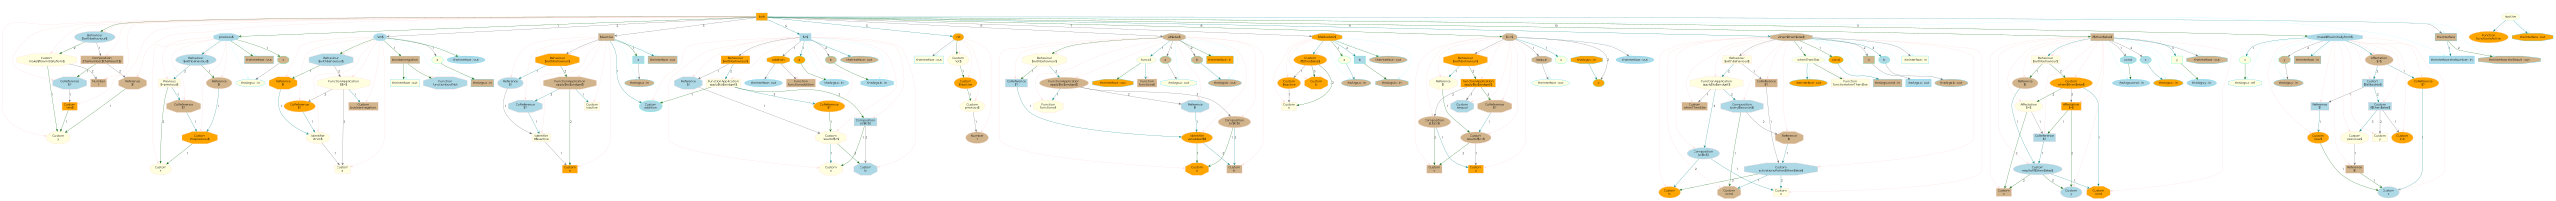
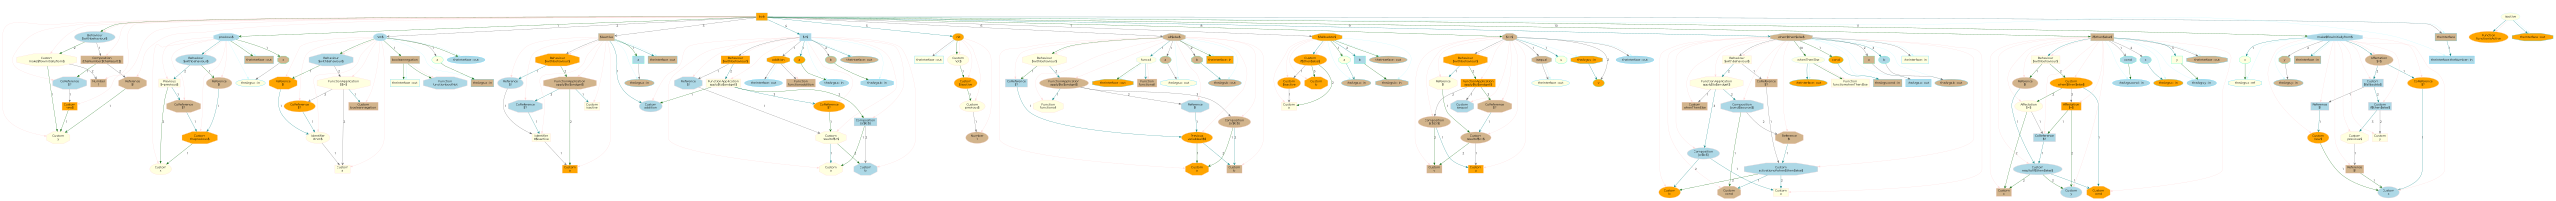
edge "when$then$else$" -> "whenThenElse": label "1" -> "10"
node "theInterface.theResult : out": removed
node "Custom addition": color #2fffc7 -> #ffd1d1
node "Identifier variableall$$": label "Identifier variableall$$" -> "Previous variableall$$"
node "Custom init": removed
